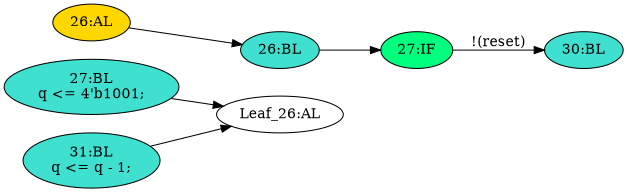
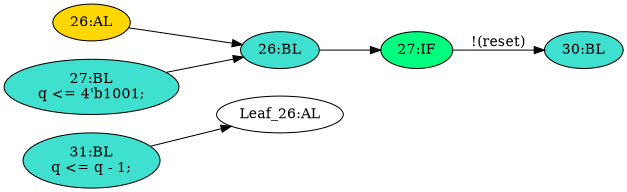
edge "27:BL q <= 4'b1001;" -> "Leaf_26:AL": now "27:BL q <= 4'b1001;" -> "26:BL"
